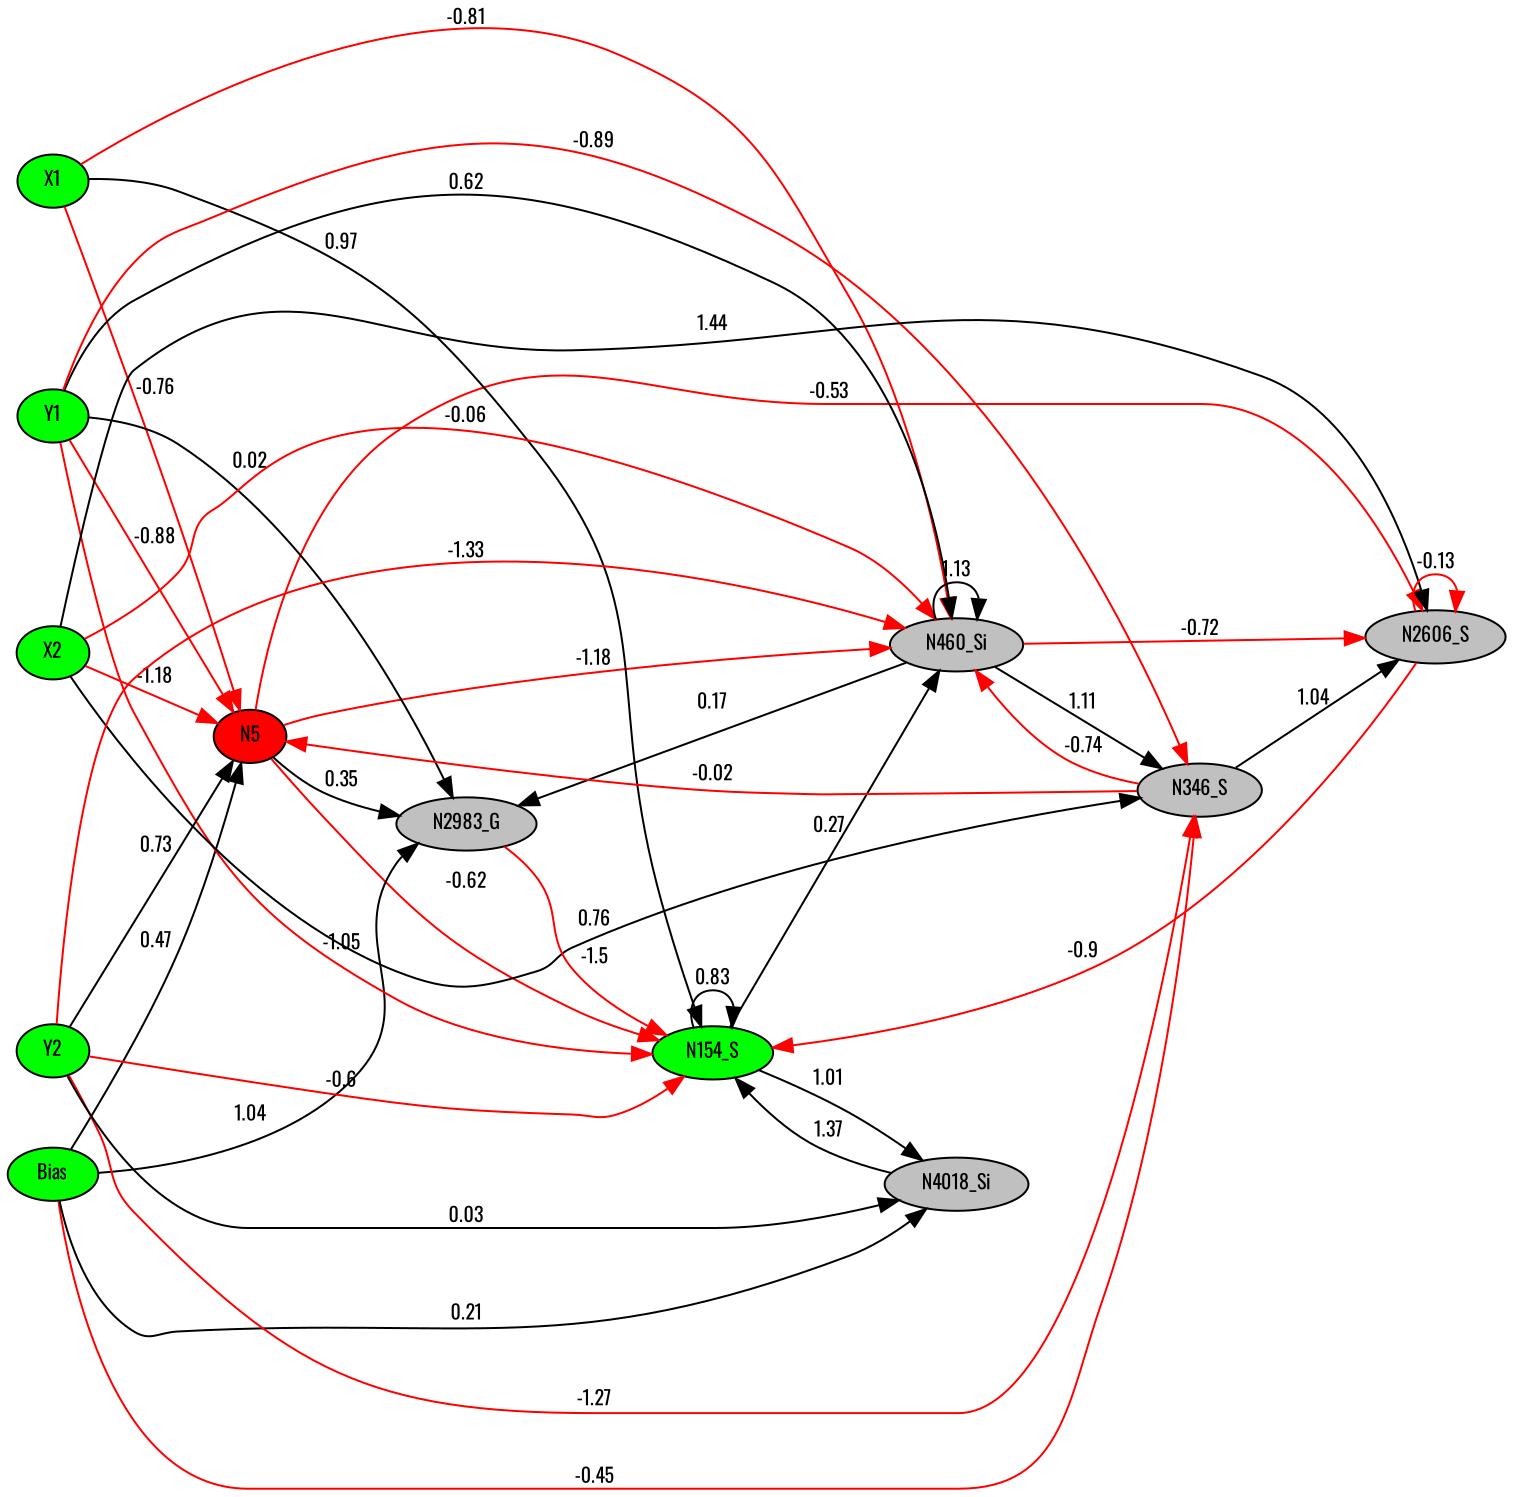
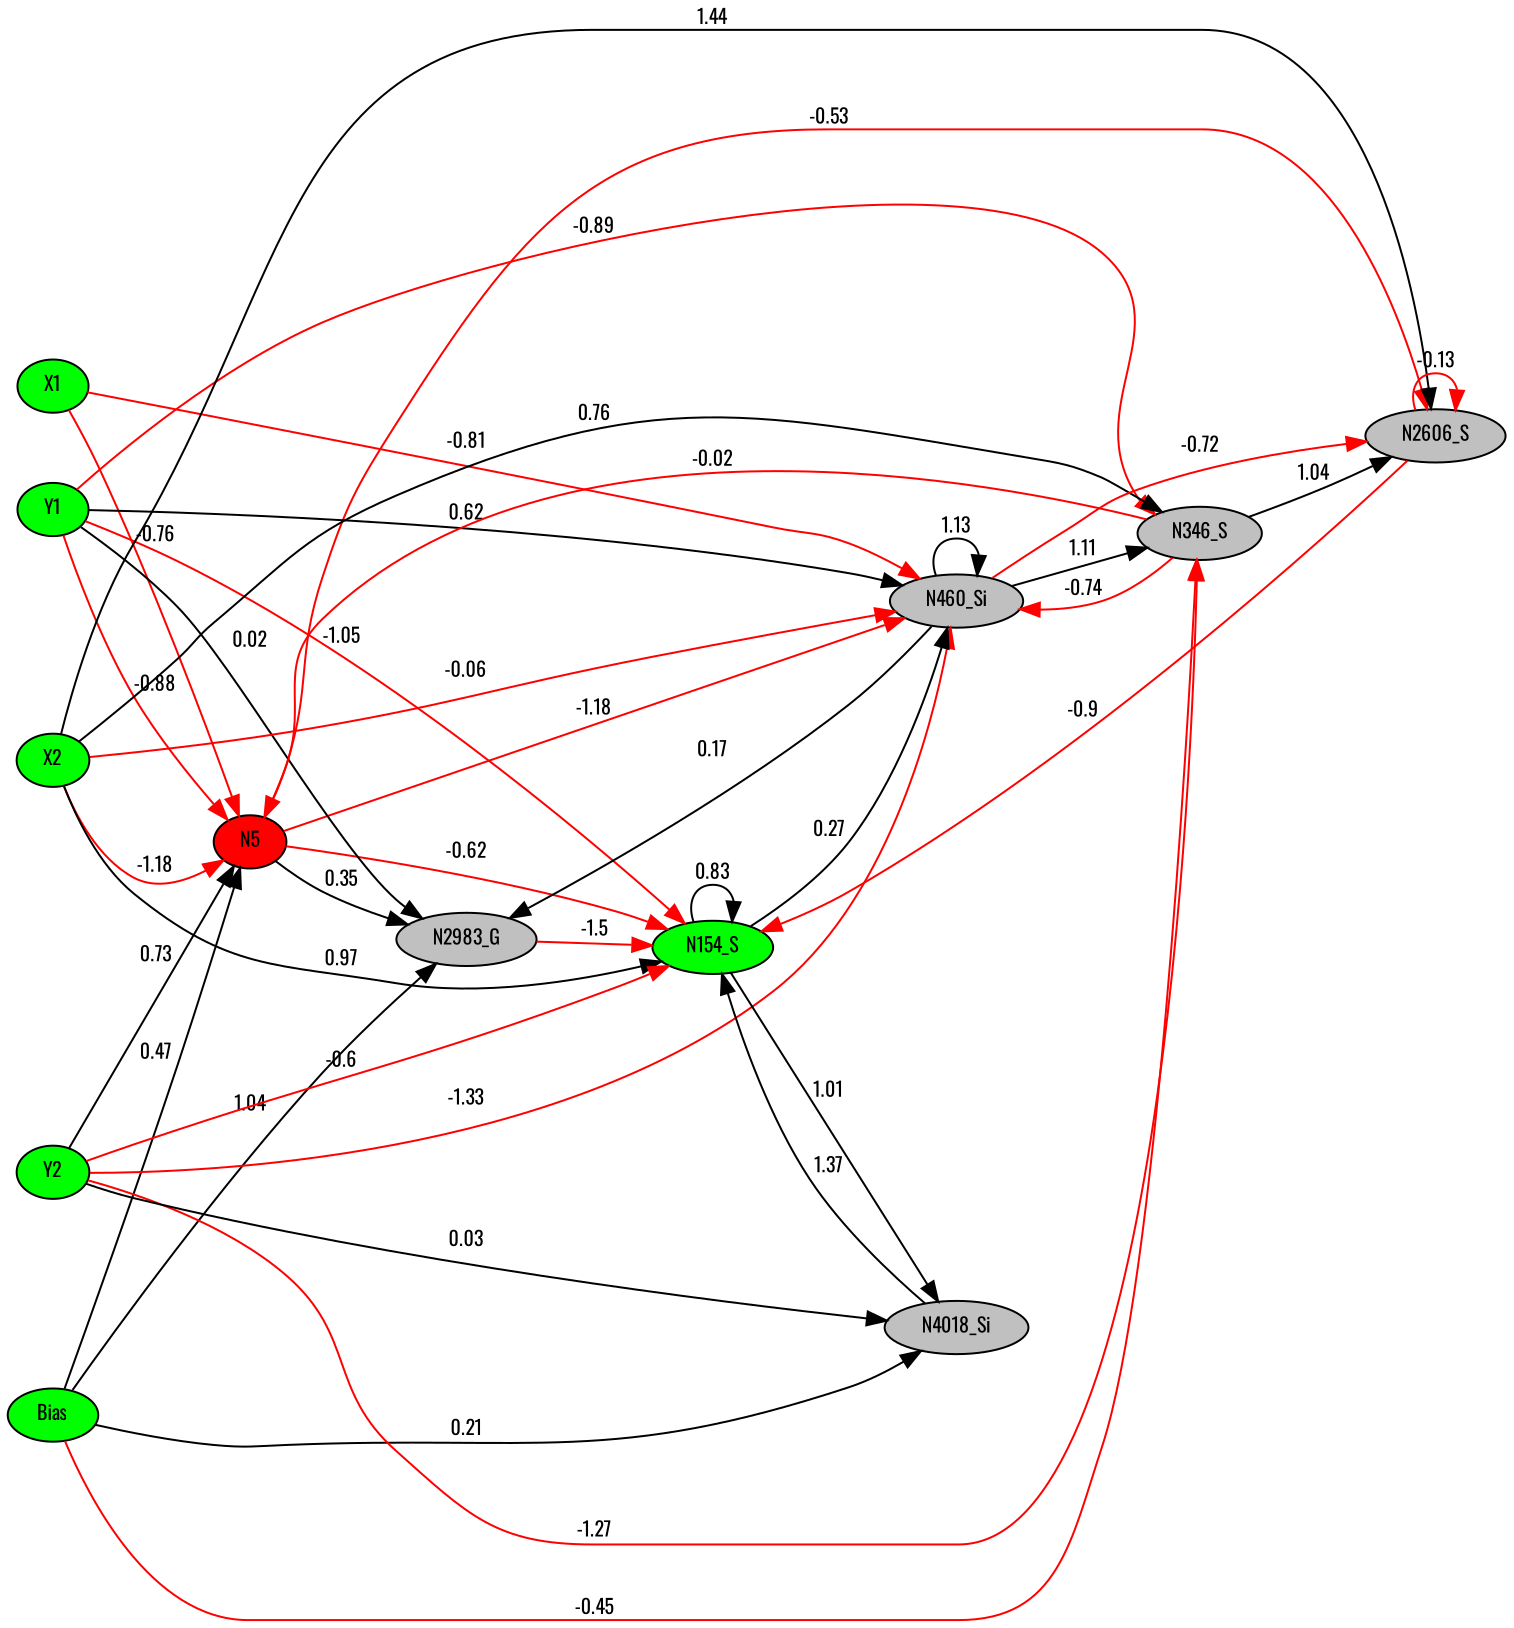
edge "X1" -> "N154_S": now "X2" -> "N154_S"
